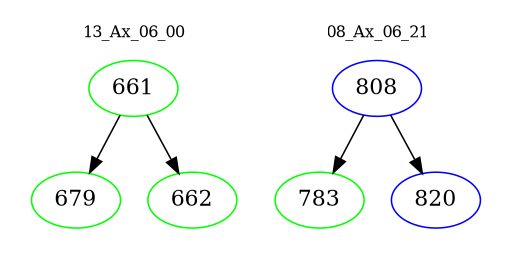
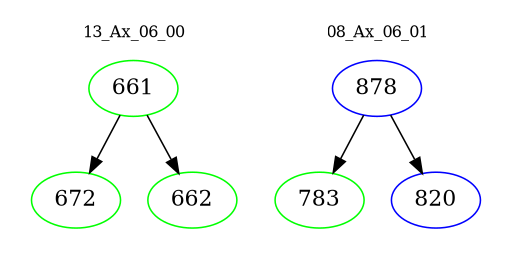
cluster "08_Ax_06_21": label "08_Ax_06_21" -> "08_Ax_06_01"
node "808": label "808" -> "878"
node "679": label "679" -> "672"
